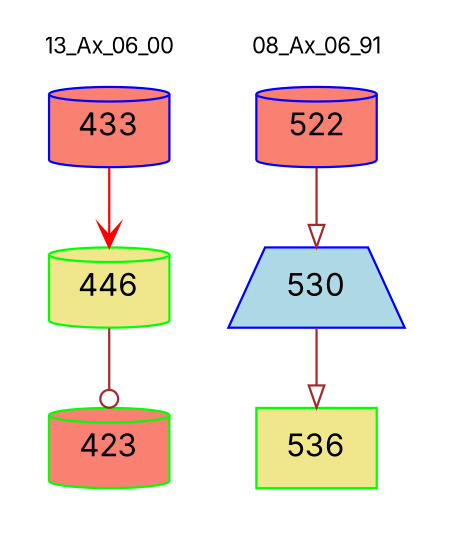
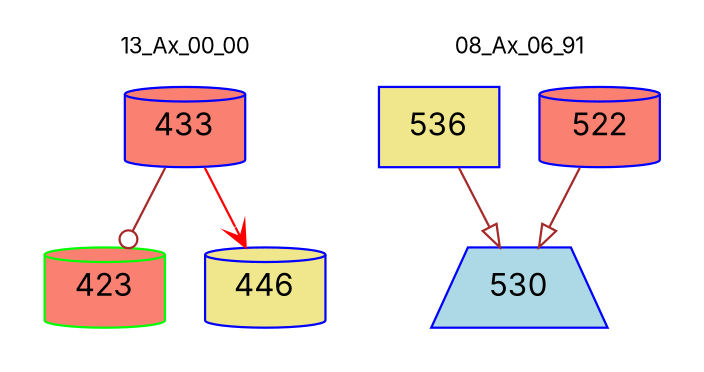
cluster "13_Ax_06_00": label "13_Ax_06_00" -> "13_Ax_00_00"
node "446": color green -> blue
edge "530" -> "536": reversed
edge "446" -> "423": now "433" -> "423"
node "536": color green -> blue
